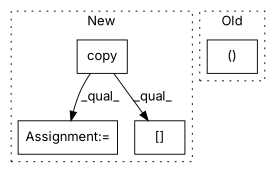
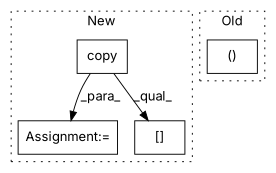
edge "copy" -> "Assignment:=": label "_qual_" -> "_para_"
